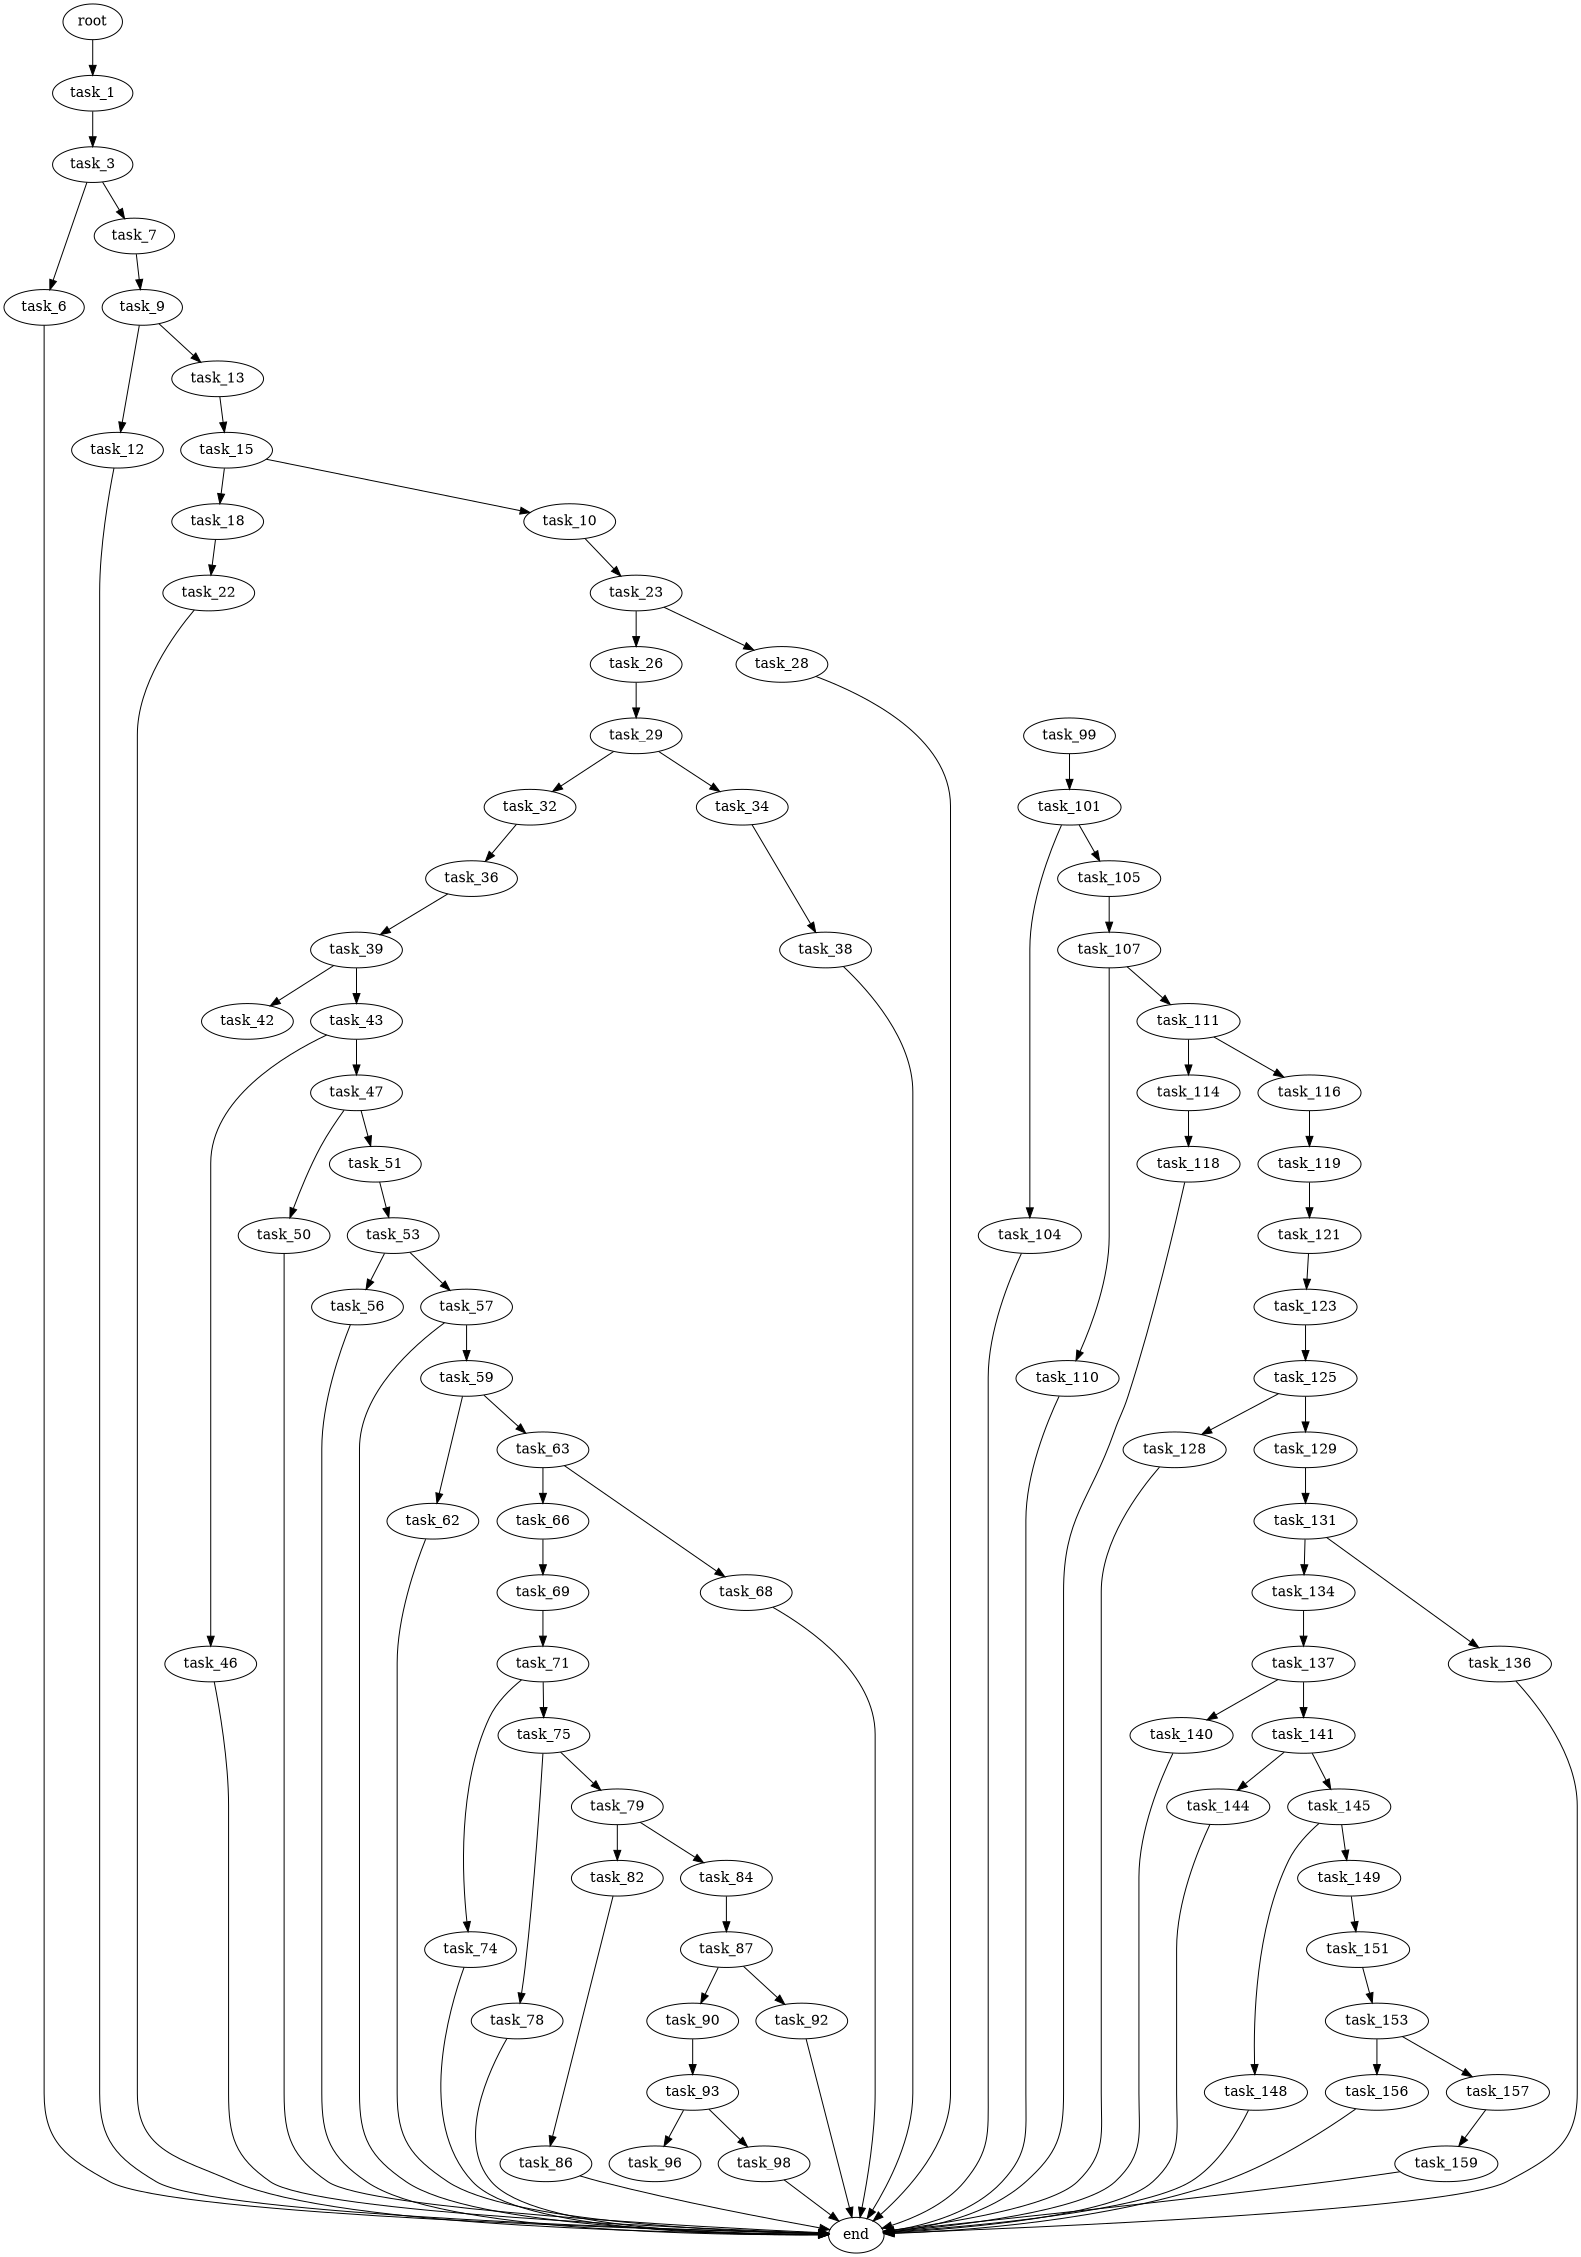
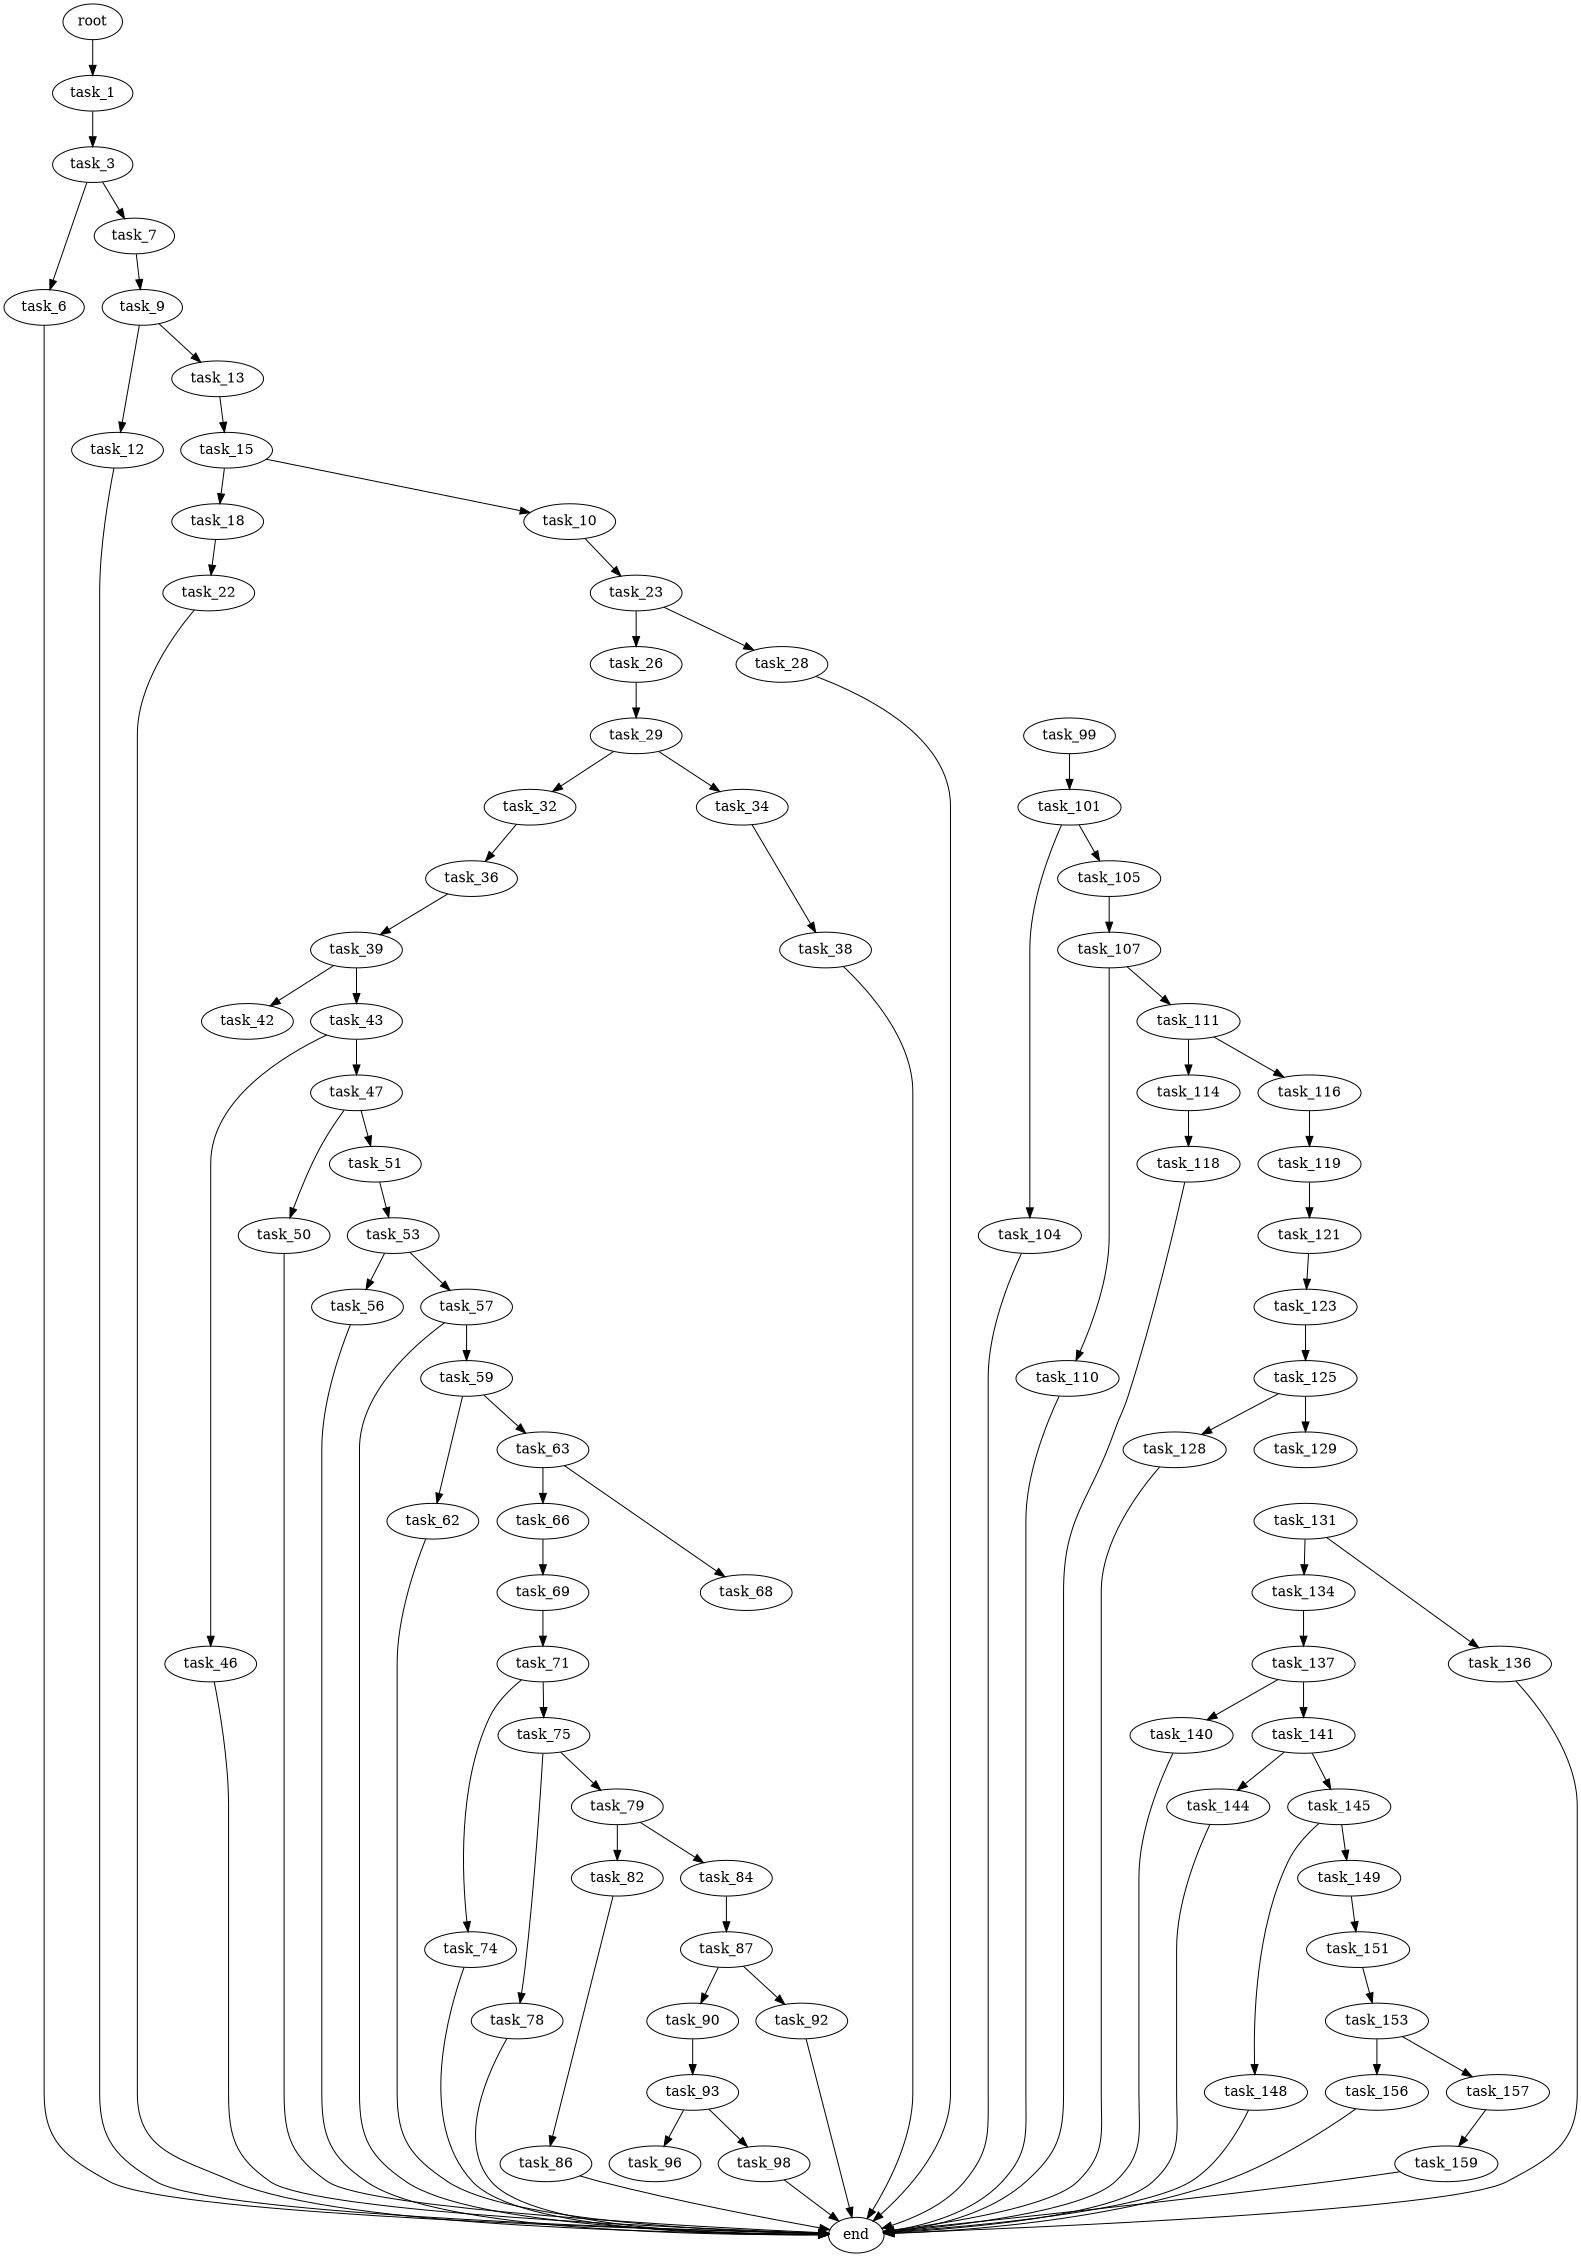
edge "task_129" -> "task_131": removed
edge "task_68" -> "end": removed
